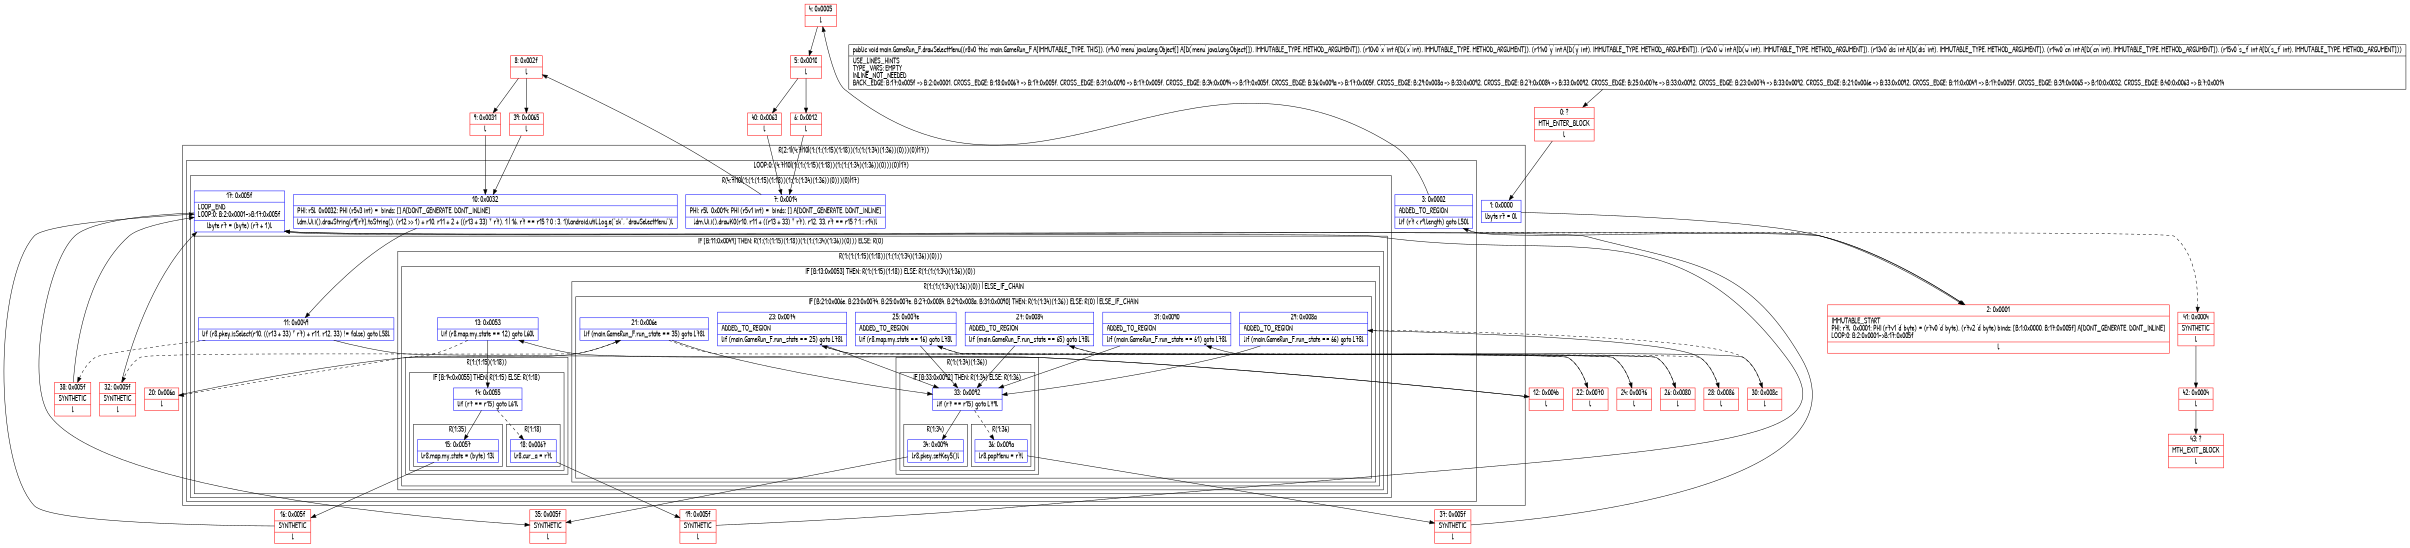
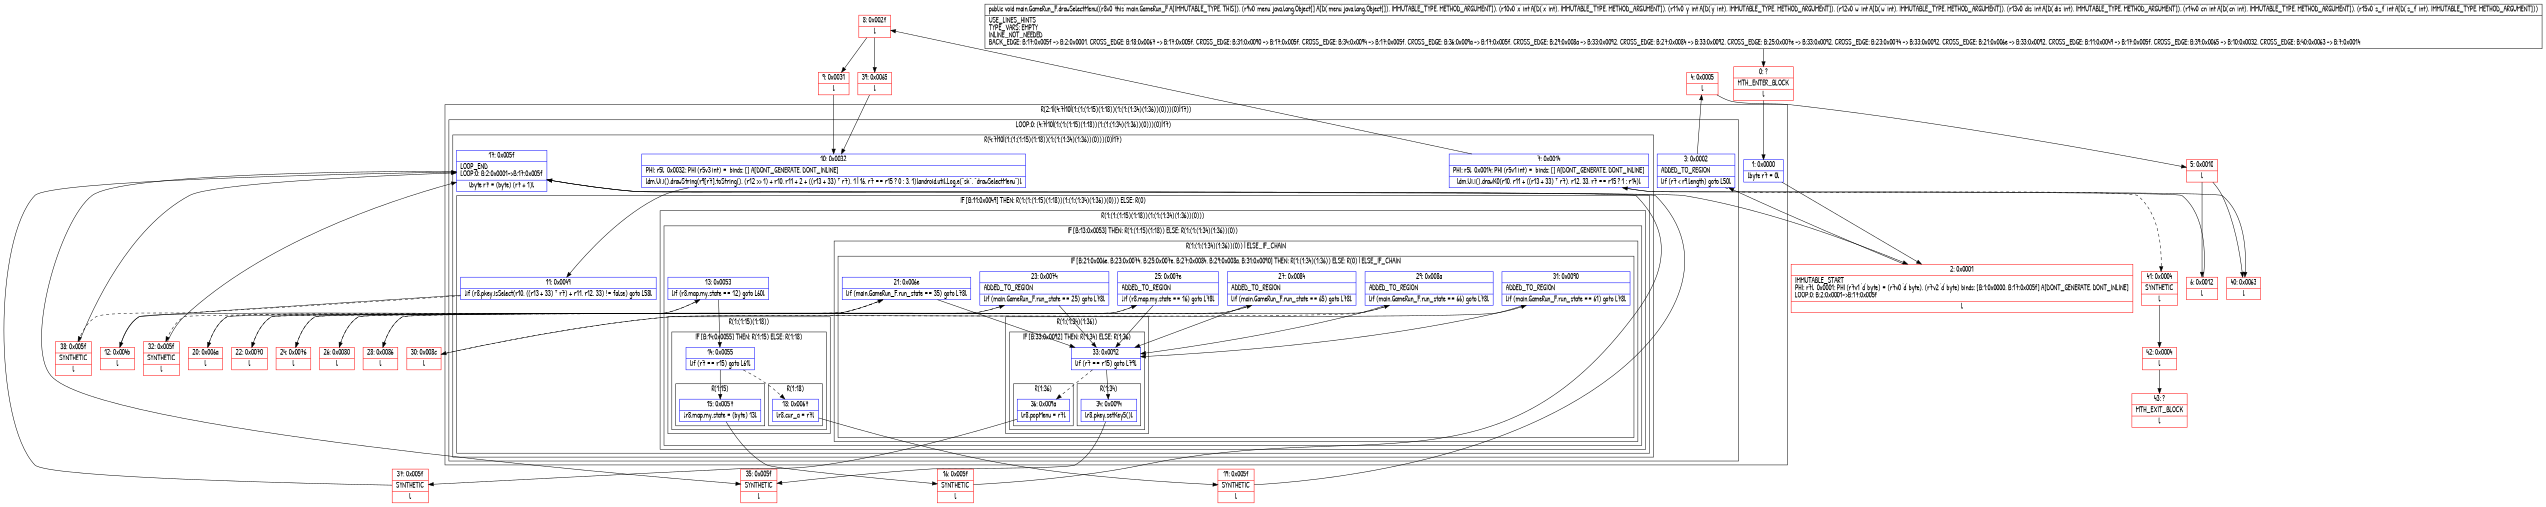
edge "40: 0x0063" -> "7: 0x0014": reversed
cluster "R(1:35)": label "R(1:35)" -> "R(1:15)"
